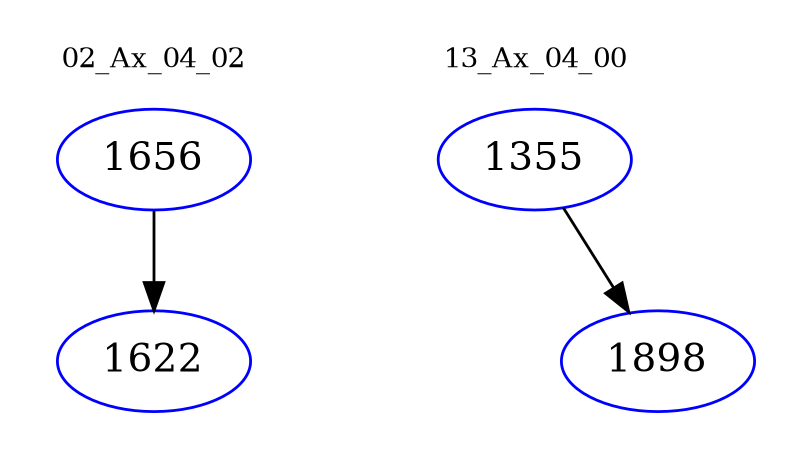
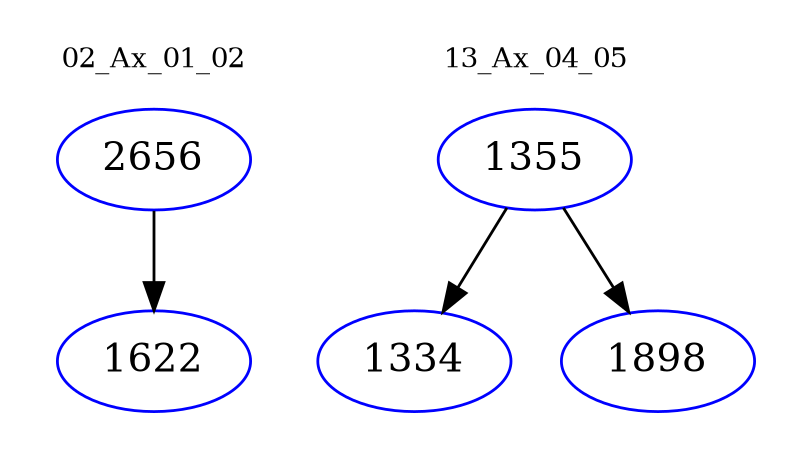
cluster "02_Ax_04_02": label "02_Ax_04_02" -> "02_Ax_01_02"
cluster "13_Ax_04_00": label "13_Ax_04_00" -> "13_Ax_04_05"
node "1656": label "1656" -> "2656"
node "1334": added
